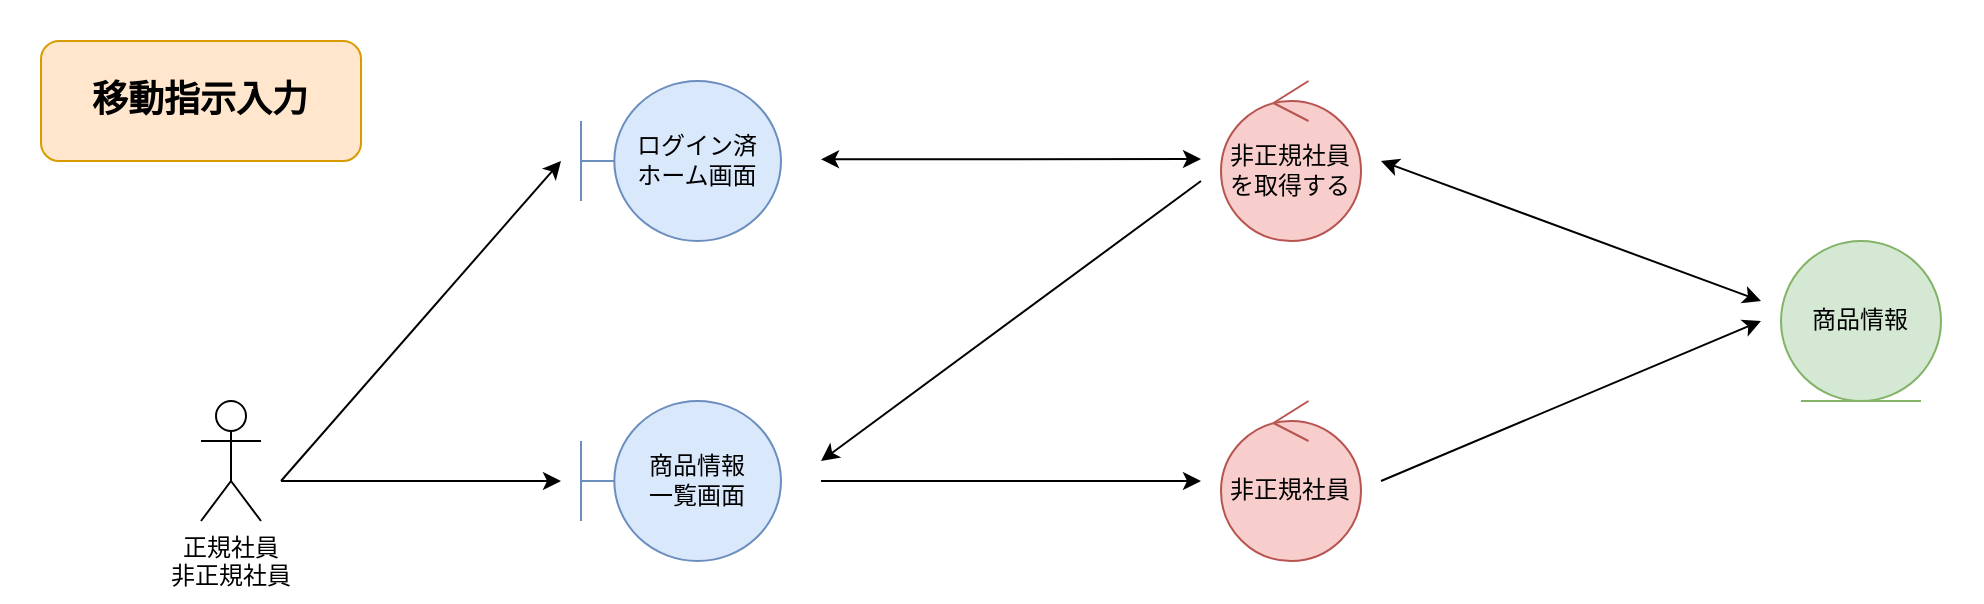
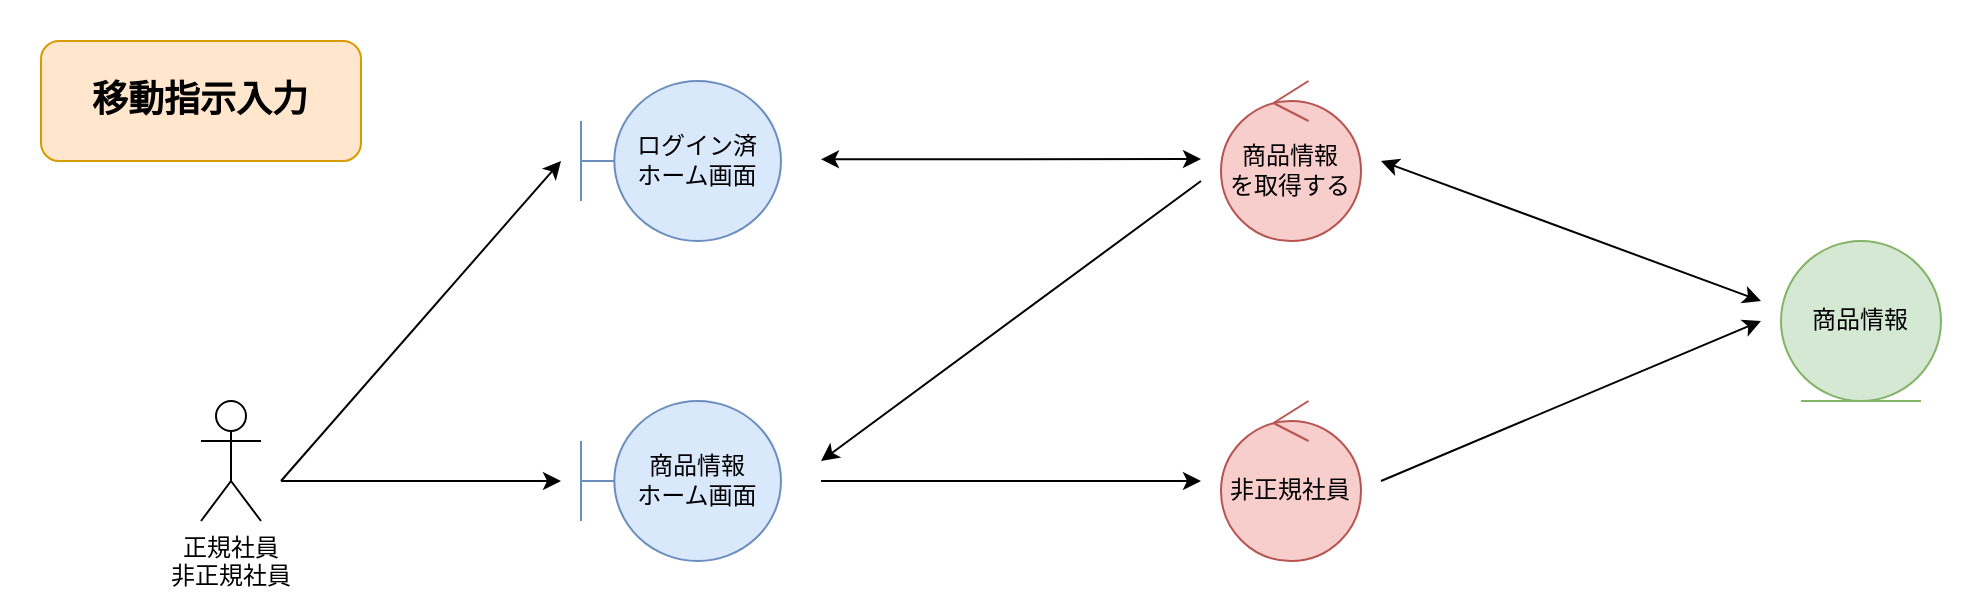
node "非正規社員 を取得する": label "非正規社員 を取得する" -> "商品情報 を取得する"
node "商品情報 一覧画面": label "商品情報 一覧画面" -> "商品情報 ホーム画面"
